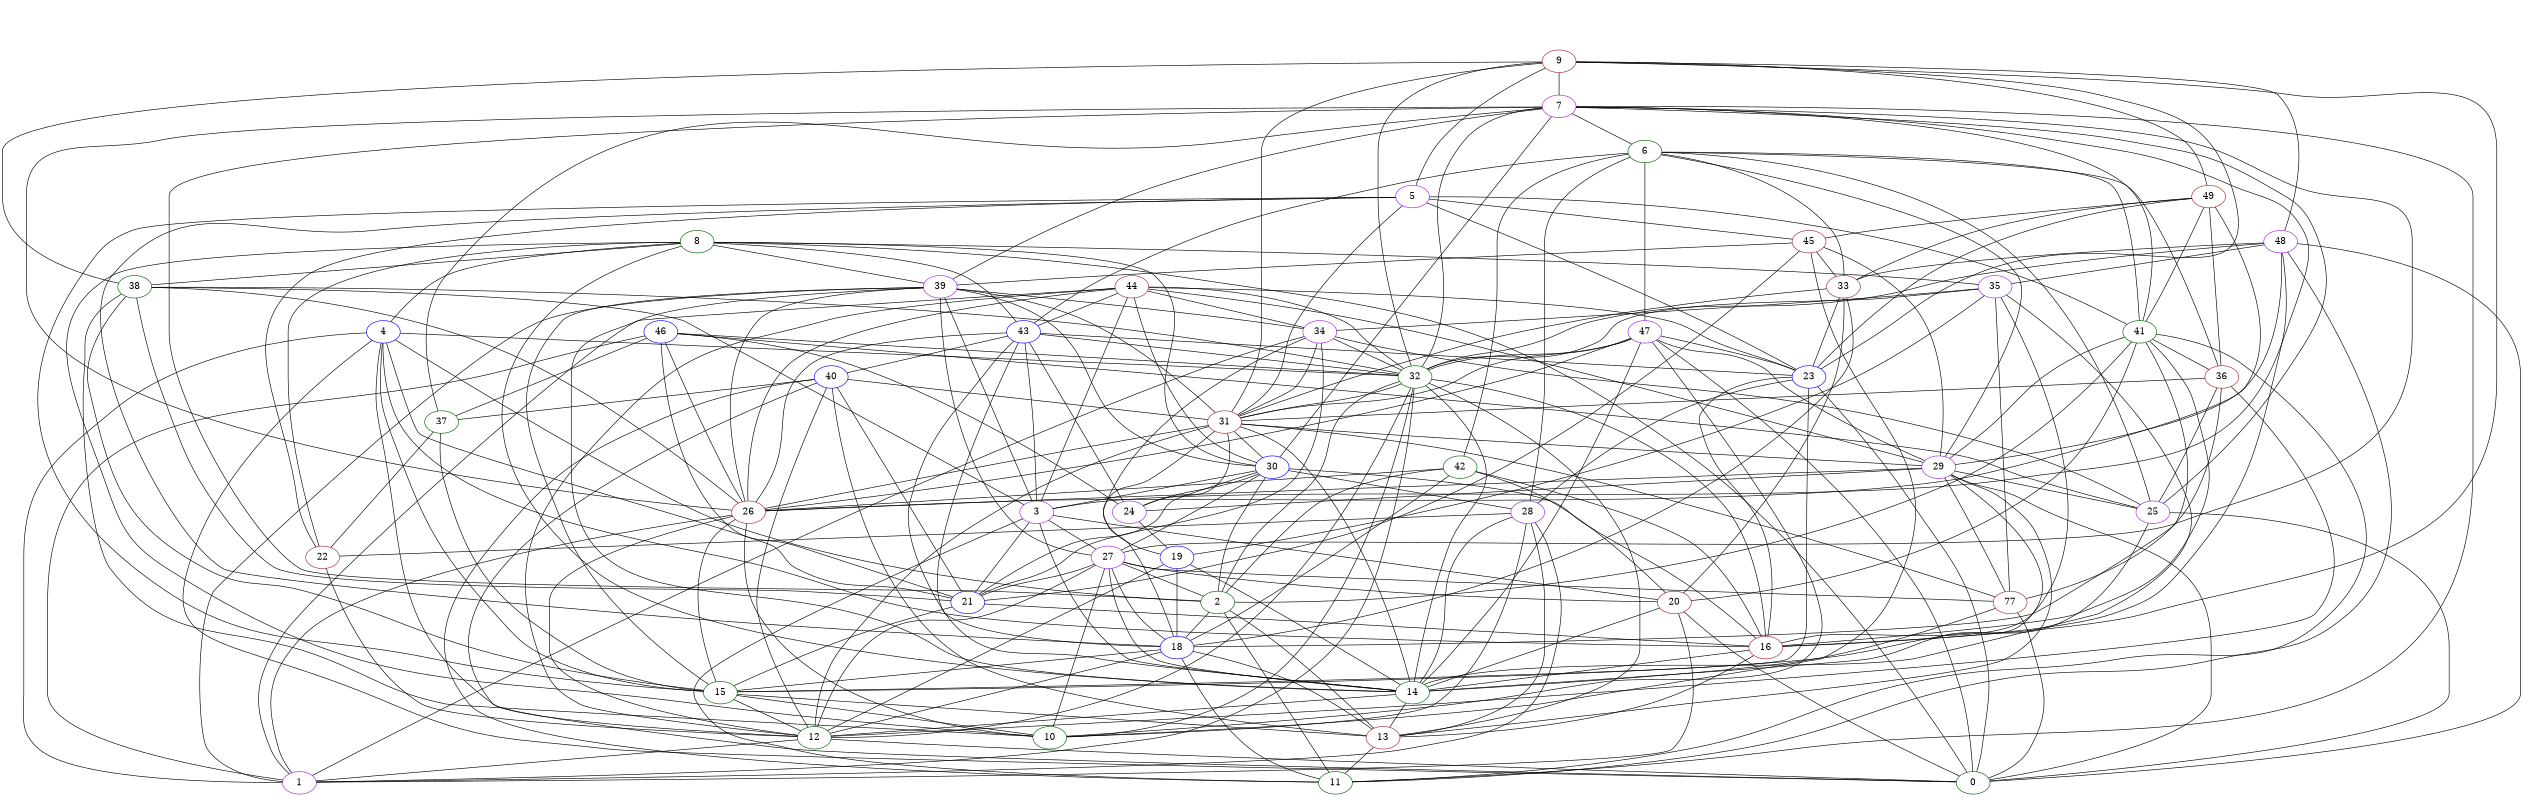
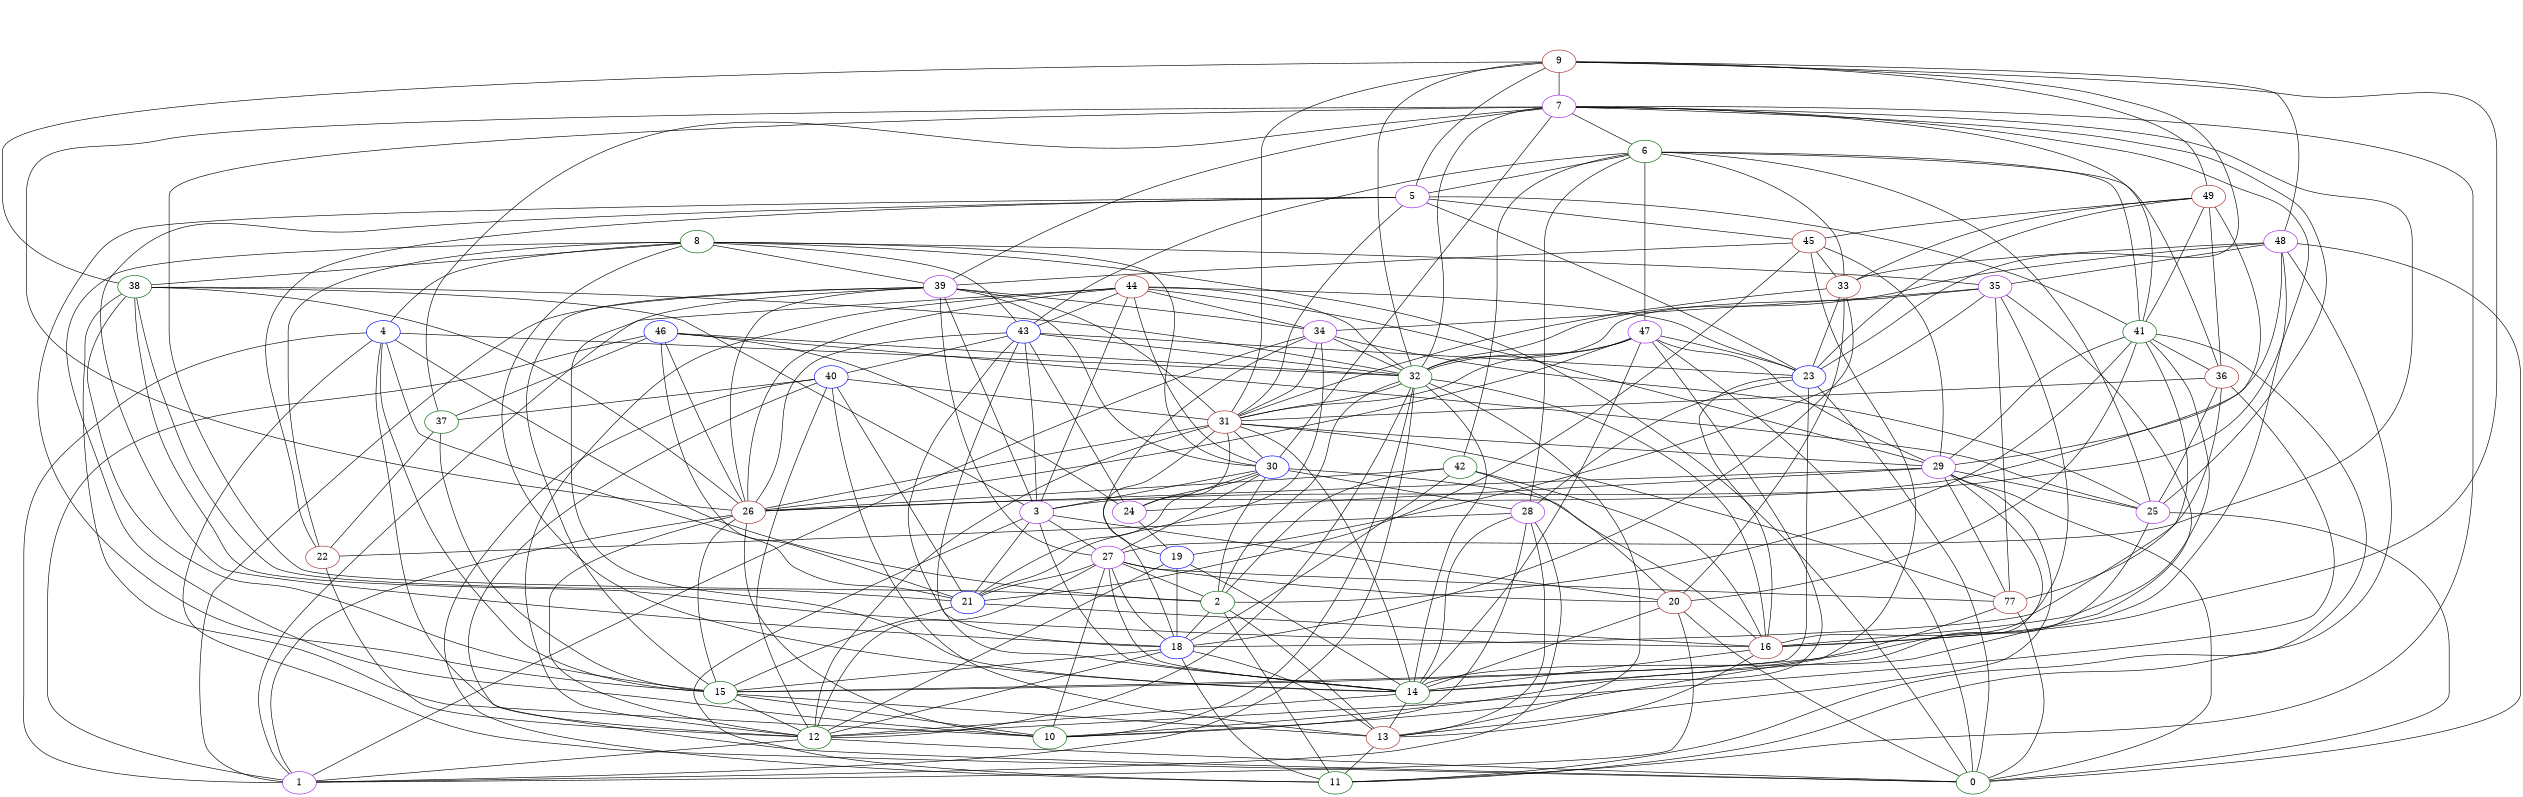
edge "6" -- "29": now "6" -- "5"
edge "4" -- "16": now "38" -- "16"
